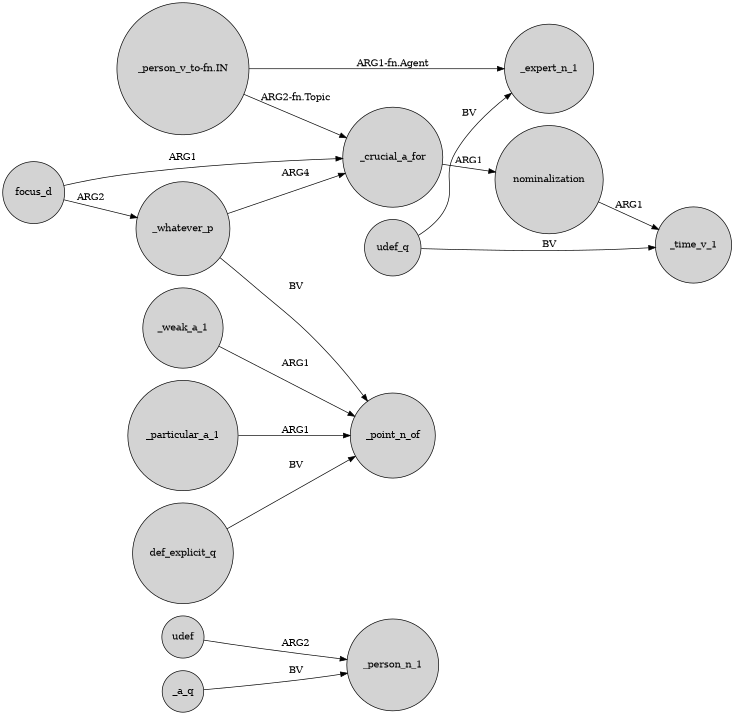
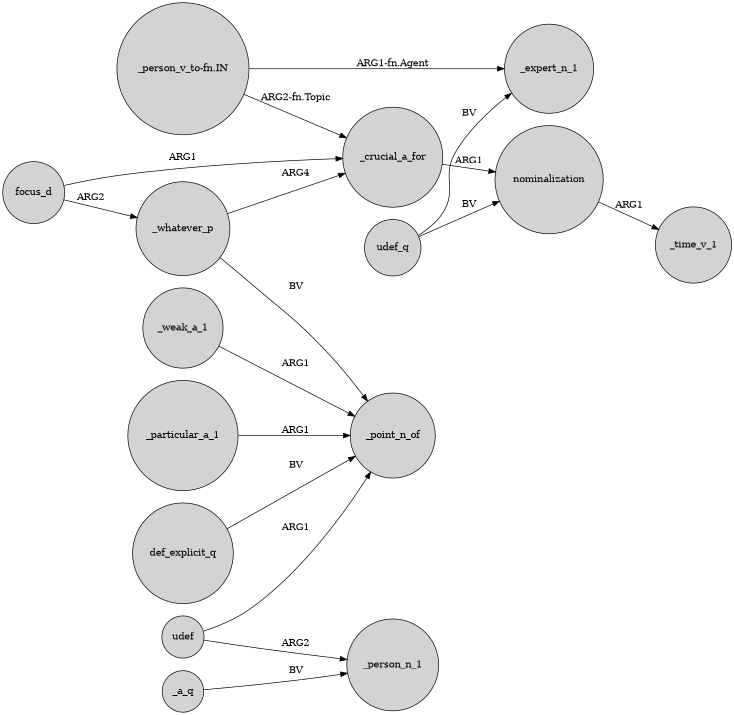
edge "udef_q" -> "_time_v_1": now "udef_q" -> "nominalization"
edge "udef" -> "_point_n_of": added, label "ARG1"
